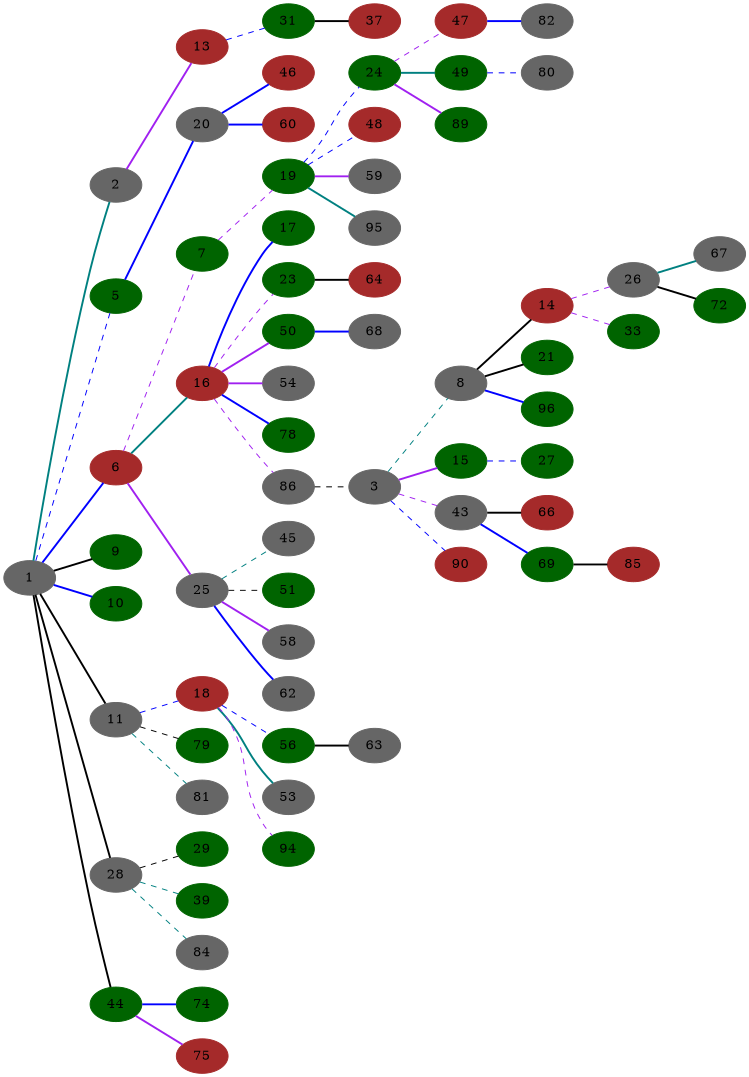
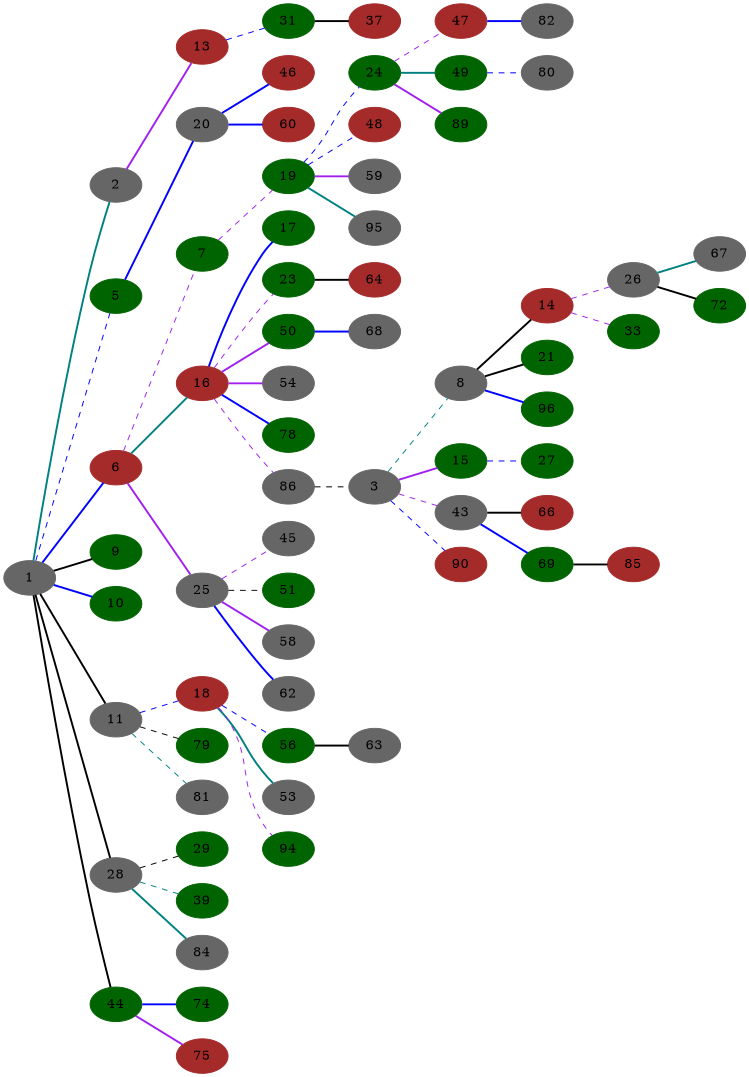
edge "45" -- "25": color teal -> purple
edge "28" -- "84": style dashed -> bold
